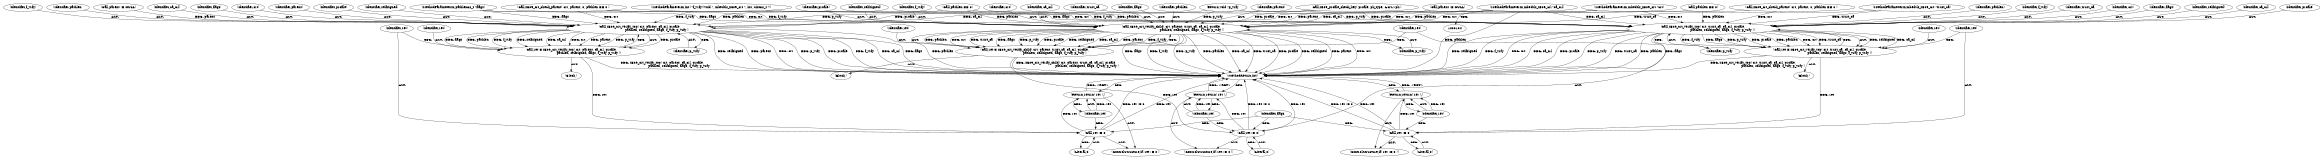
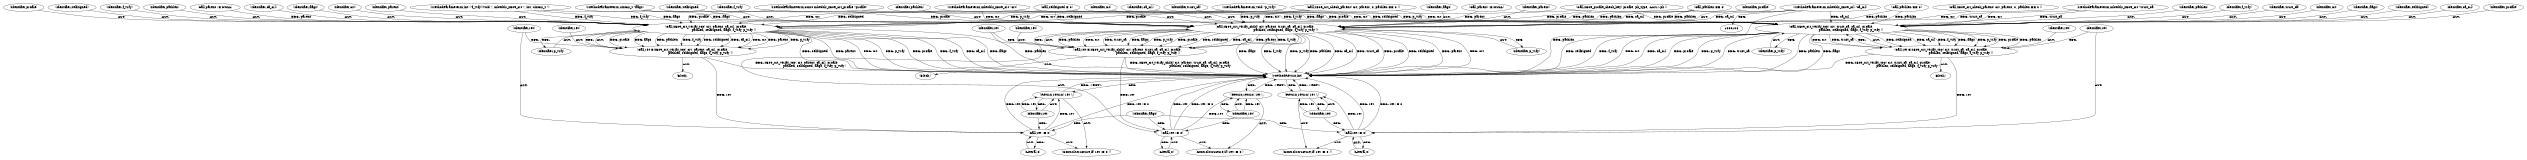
node "(MethodParameterIn,pathlen32_t *flags)": label "(MethodParameterIn,pathlen32_t *flags)" -> "(MethodParameterIn,uint32_t *flags)"
node "(MethodParameterIn,const mbedtls_x509_crt_profile *profile)": added
node "(Call,selfsigned = 0)": added
node "(Return,void *p_vrfy)": label "(Return,void *p_vrfy)" -> "(MethodParameterIn,void *p_vrfy)"
